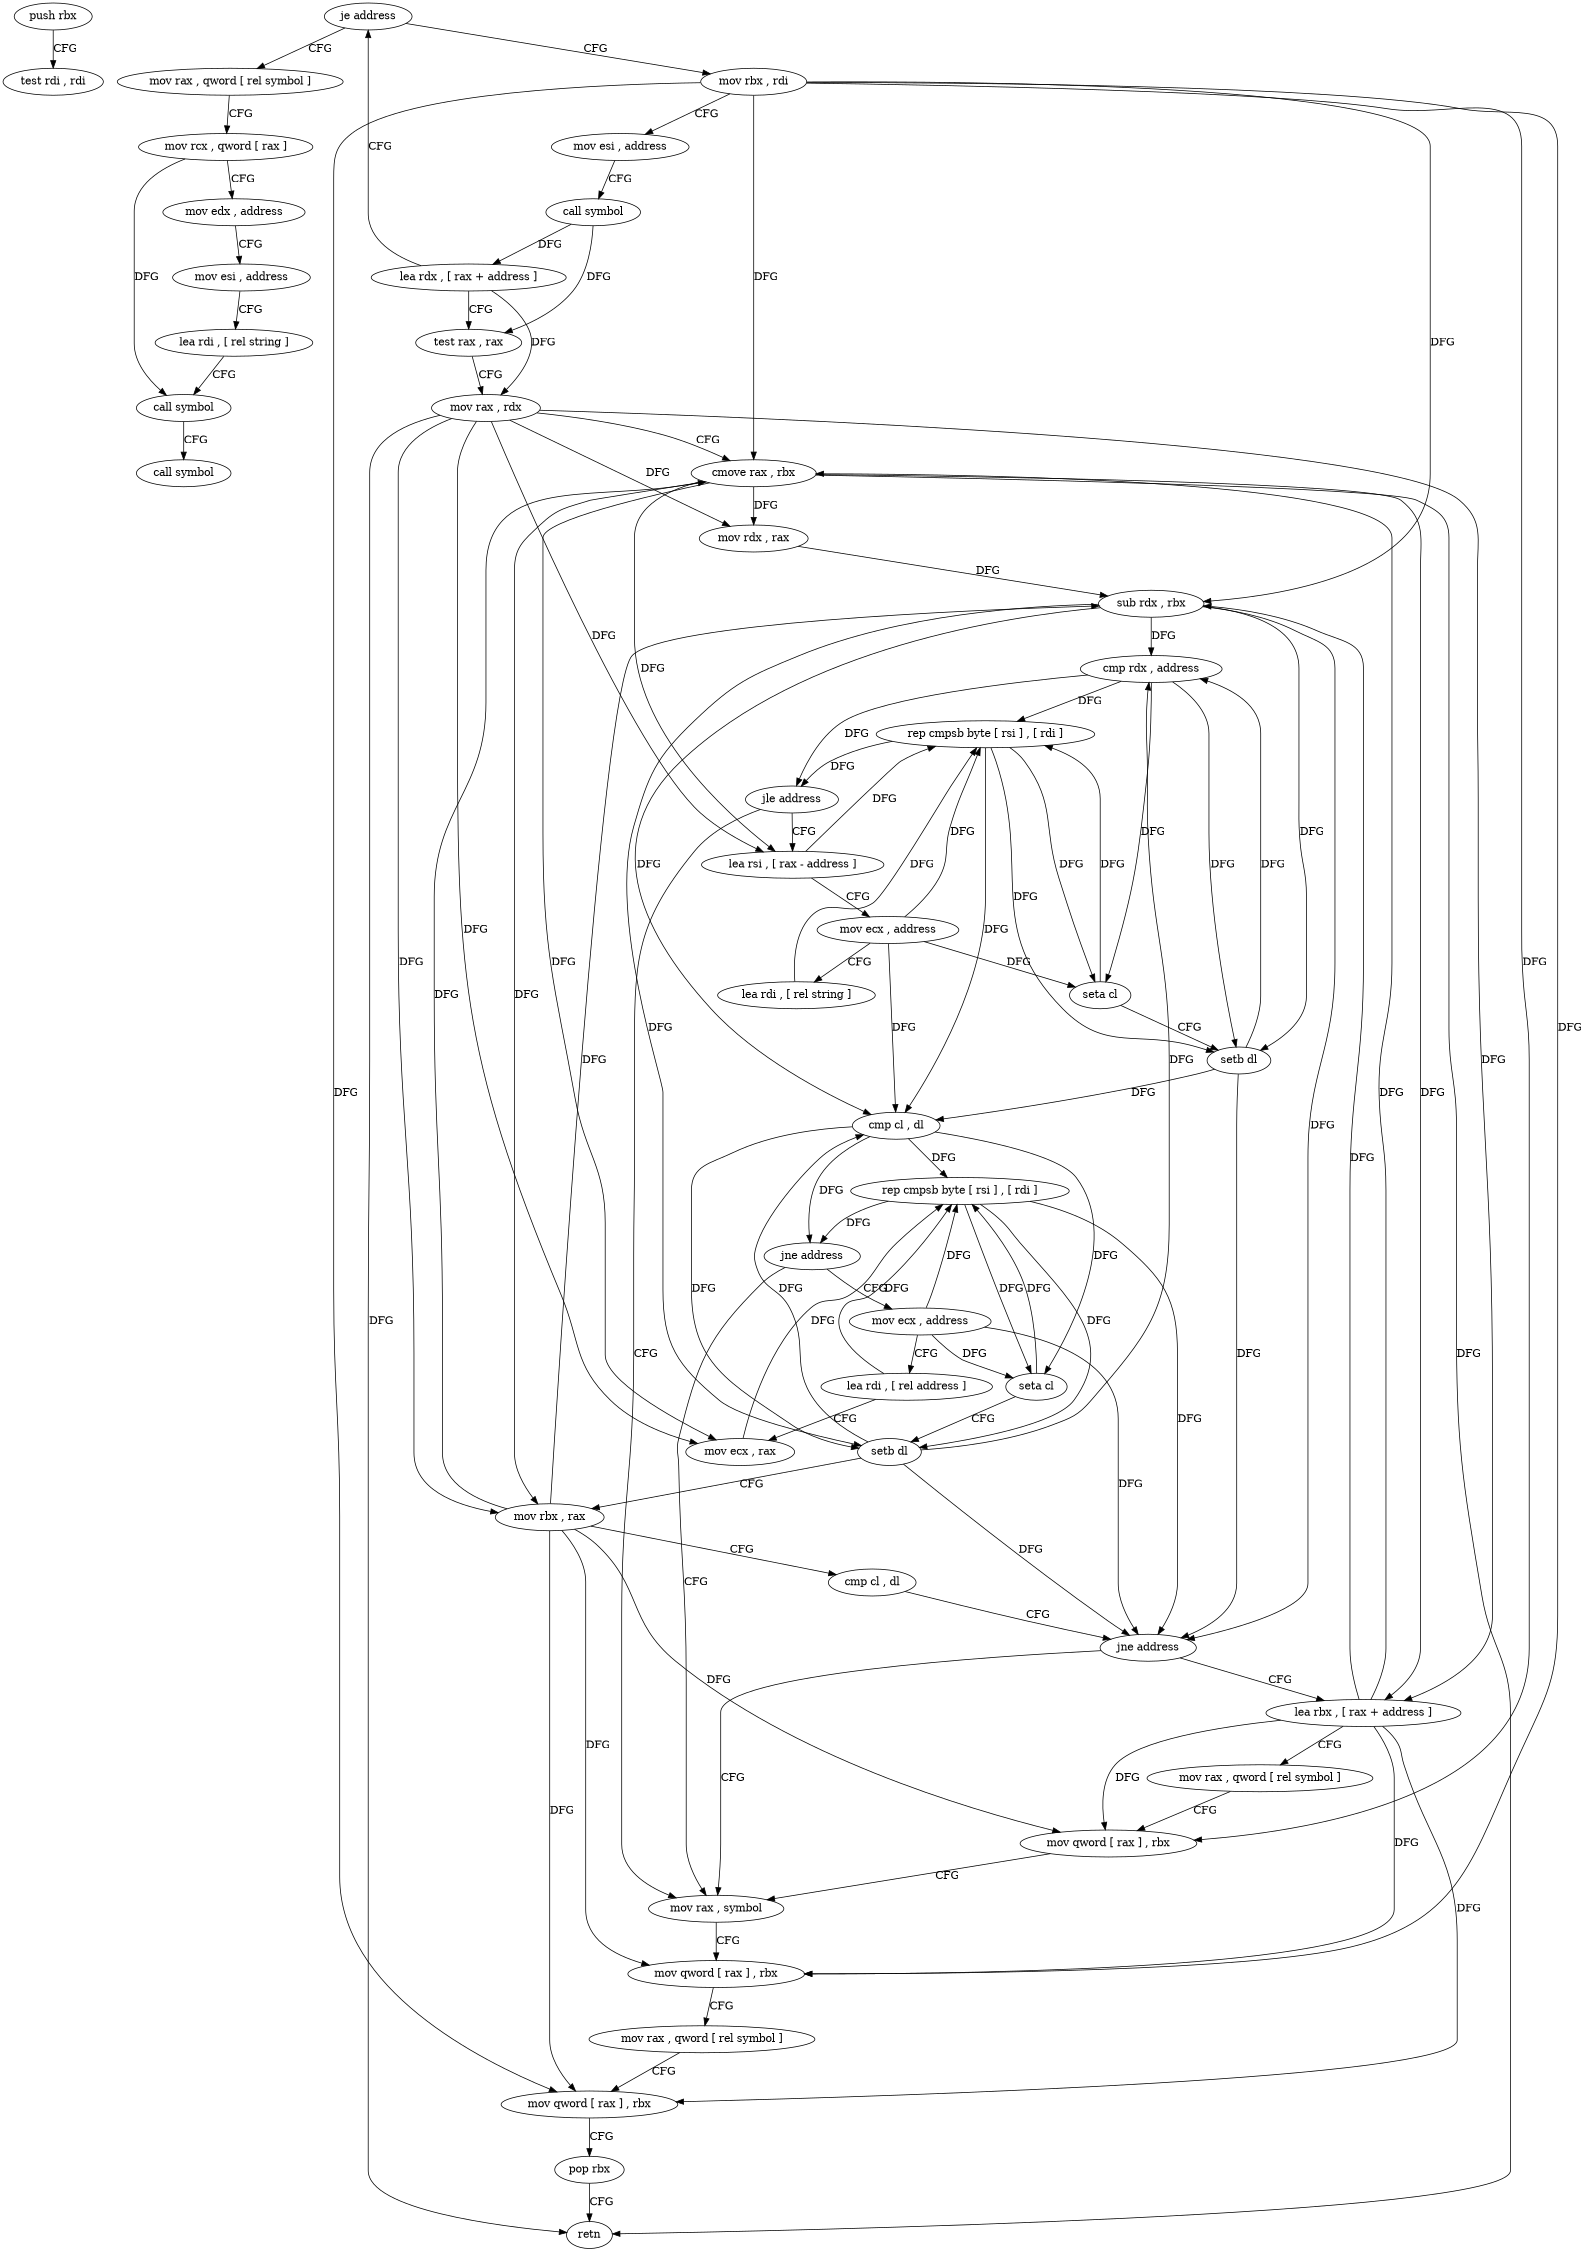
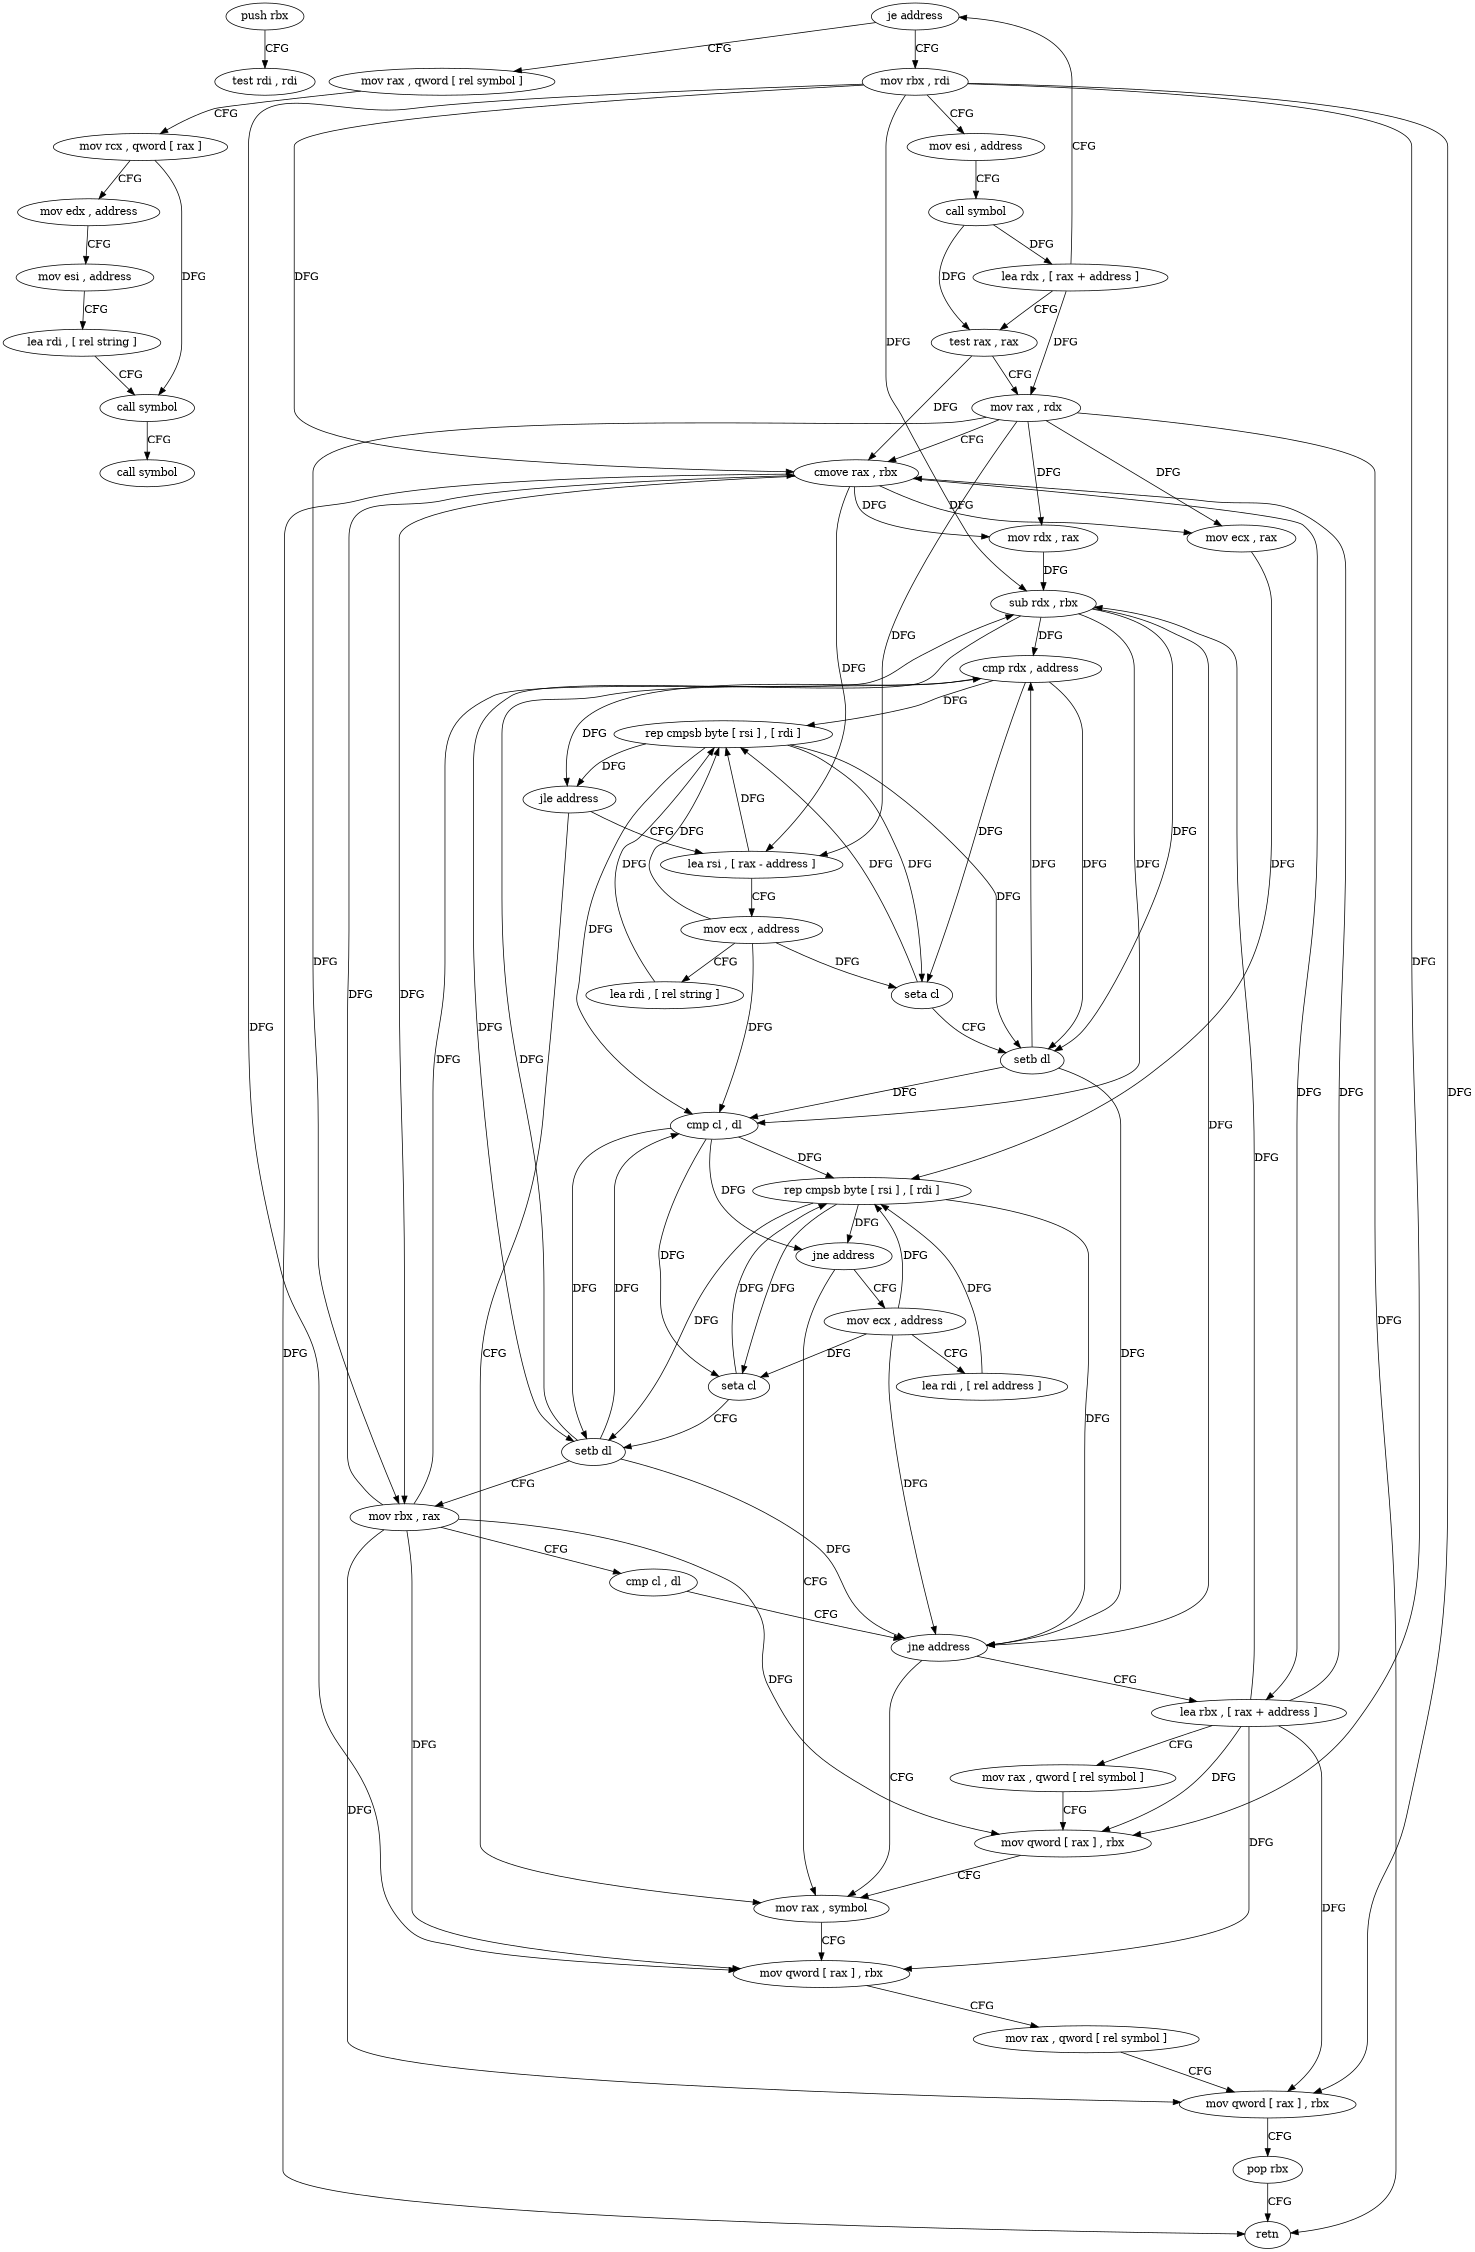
edge "test rax , rax" -> "cmove rax , rbx": added, label "DFG"
edge "mov rax , rdx" -> "lea rbx , [ rax + address ]": removed, label "DFG"
edge "lea rdi , [ rel address ]" -> "mov ecx , rax": removed, label "CFG"
